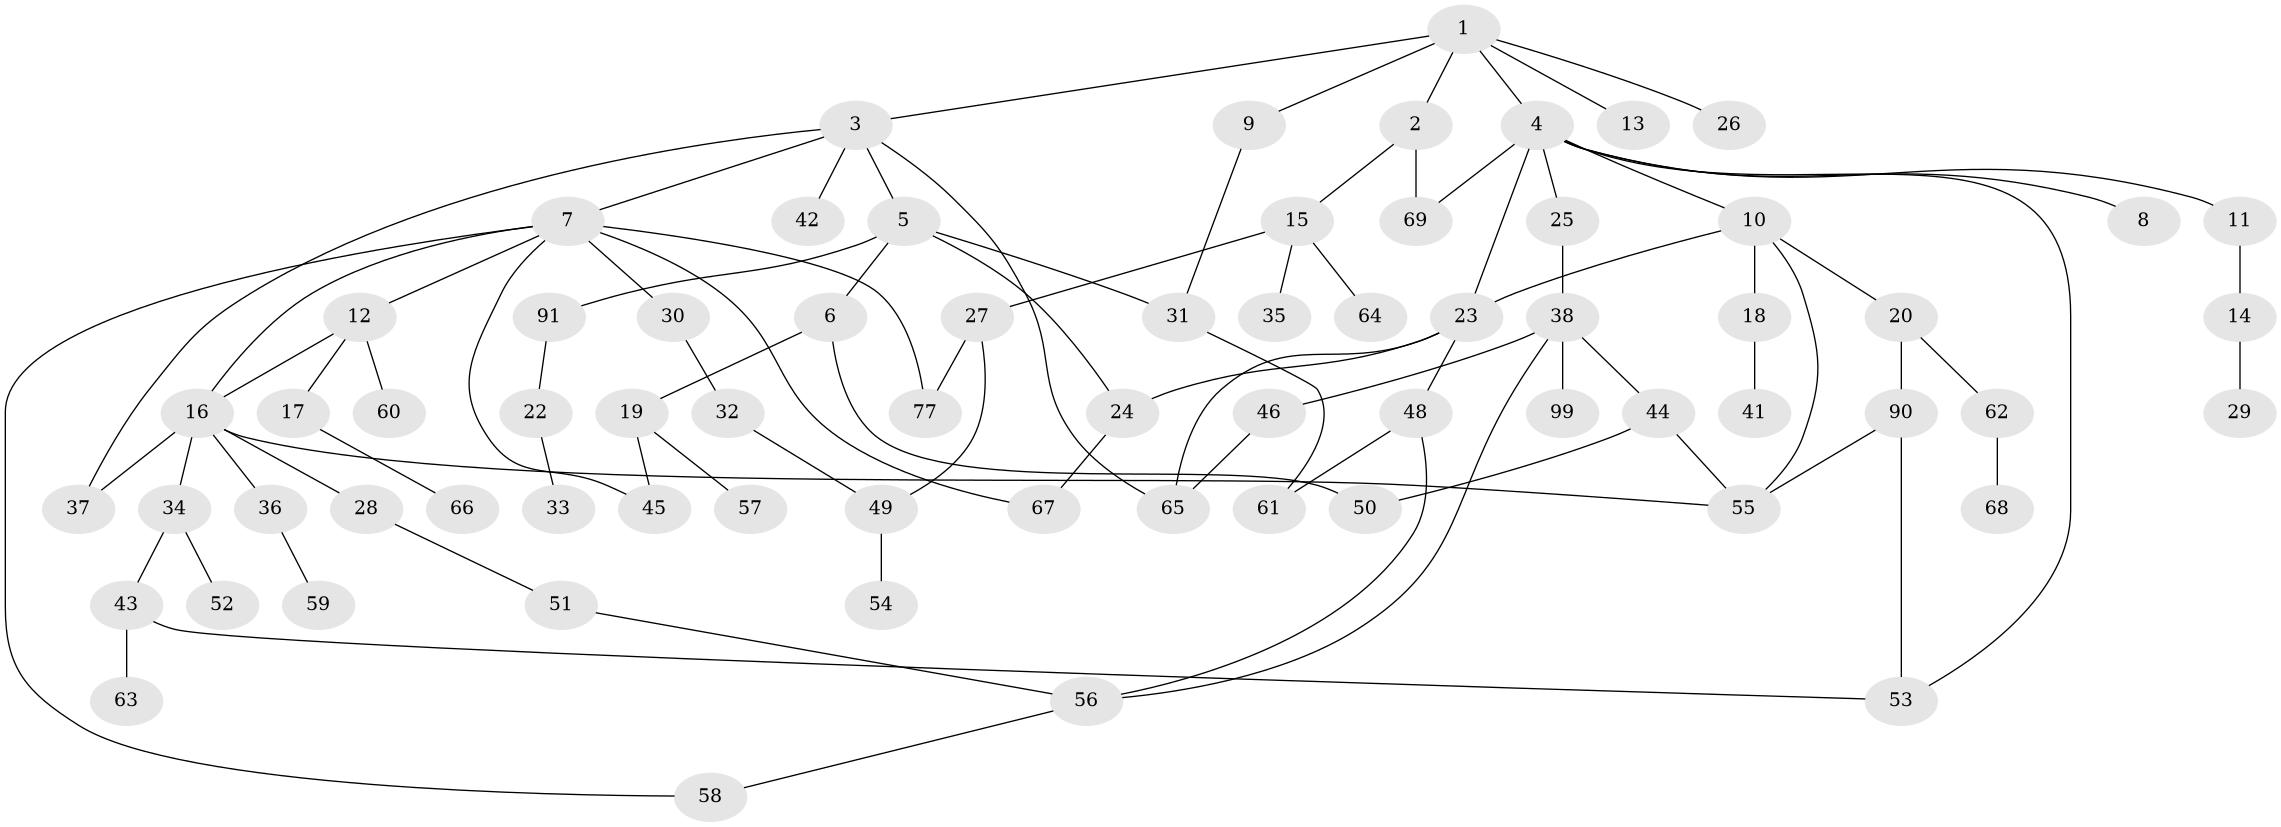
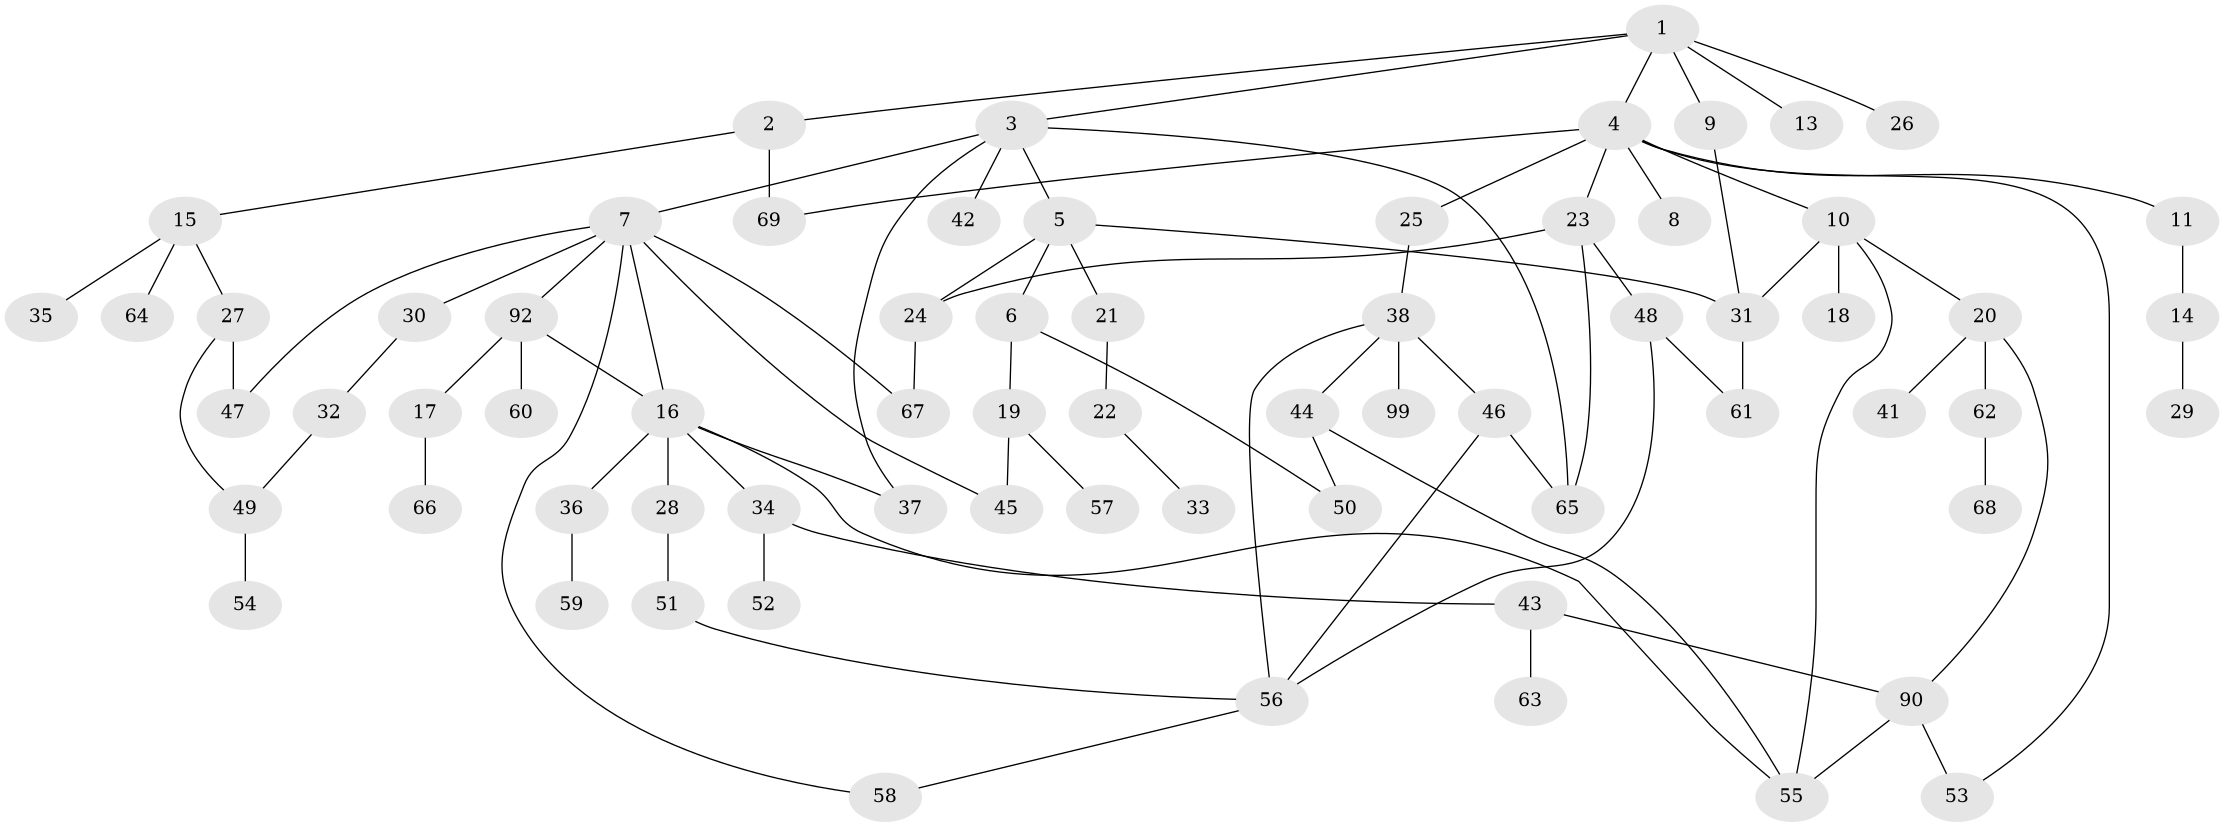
edge "10" -- "23": now "10" -- "31"
node "12": label "12" -> "92"
node "91": label "91" -> "21"
edge "18" -- "41": now "20" -- "41"
node "77": label "77" -> "47"
edge "46" -- "56": added
edge "43" -- "53": now "43" -- "90"
